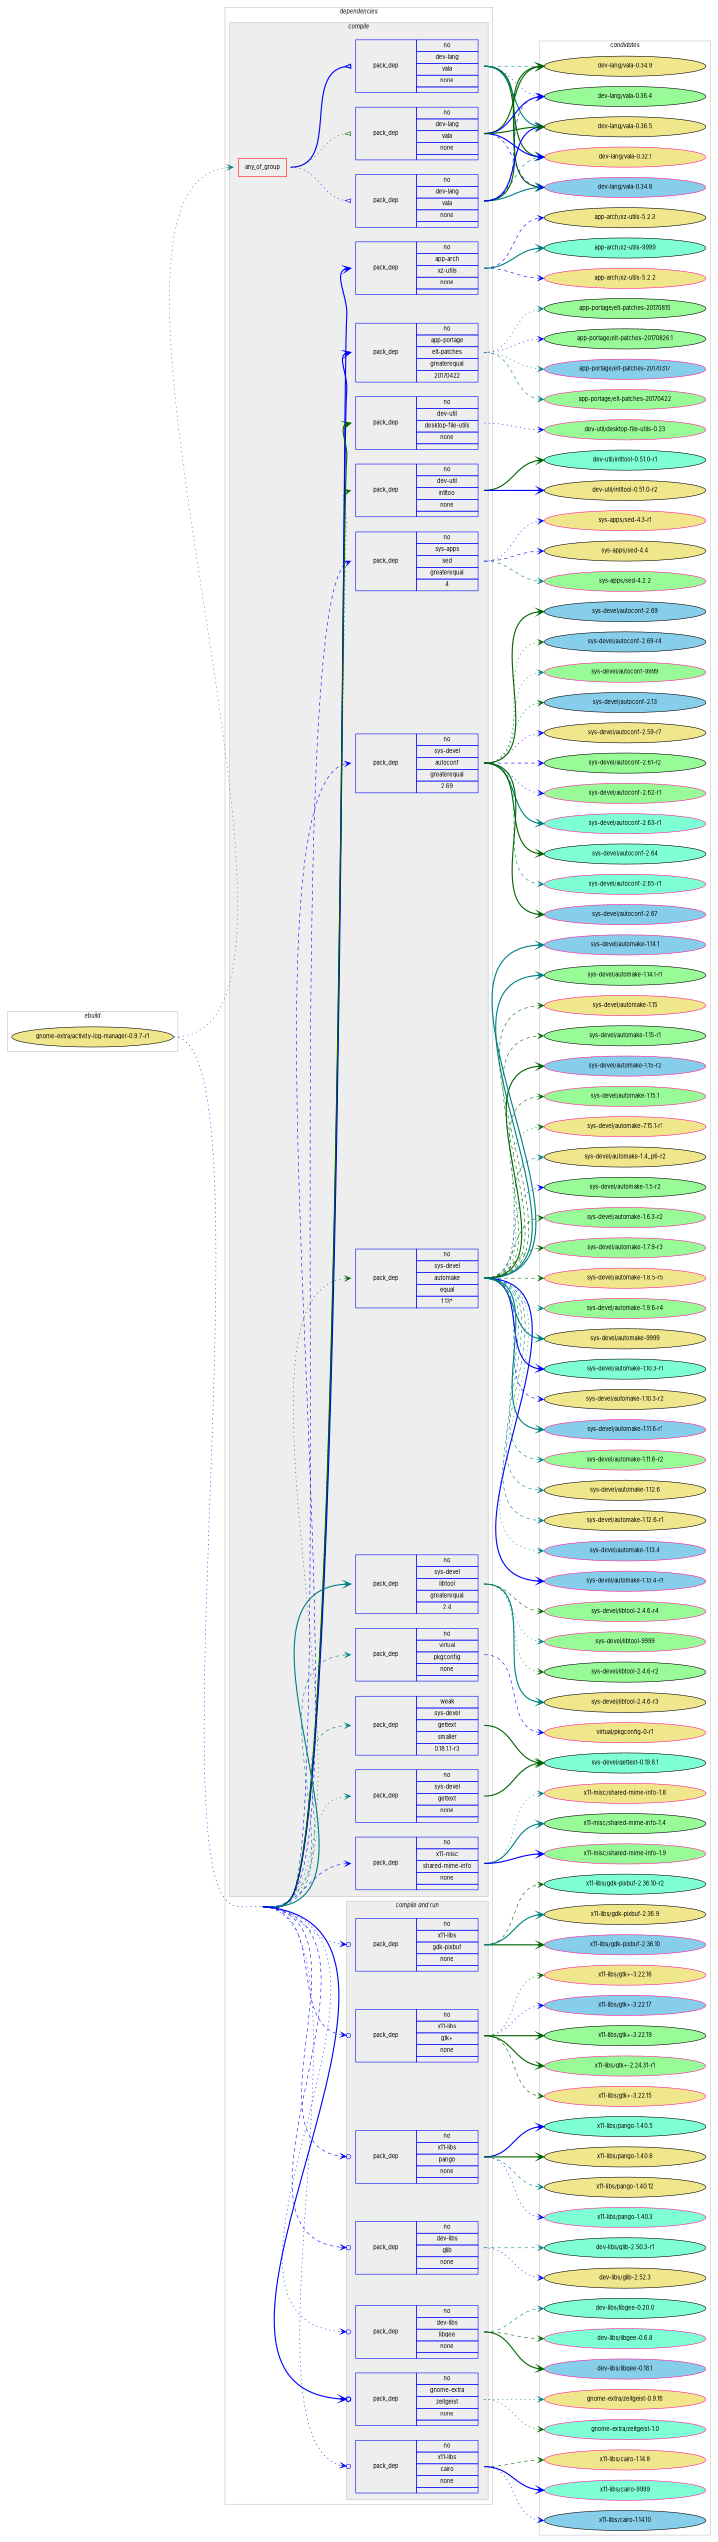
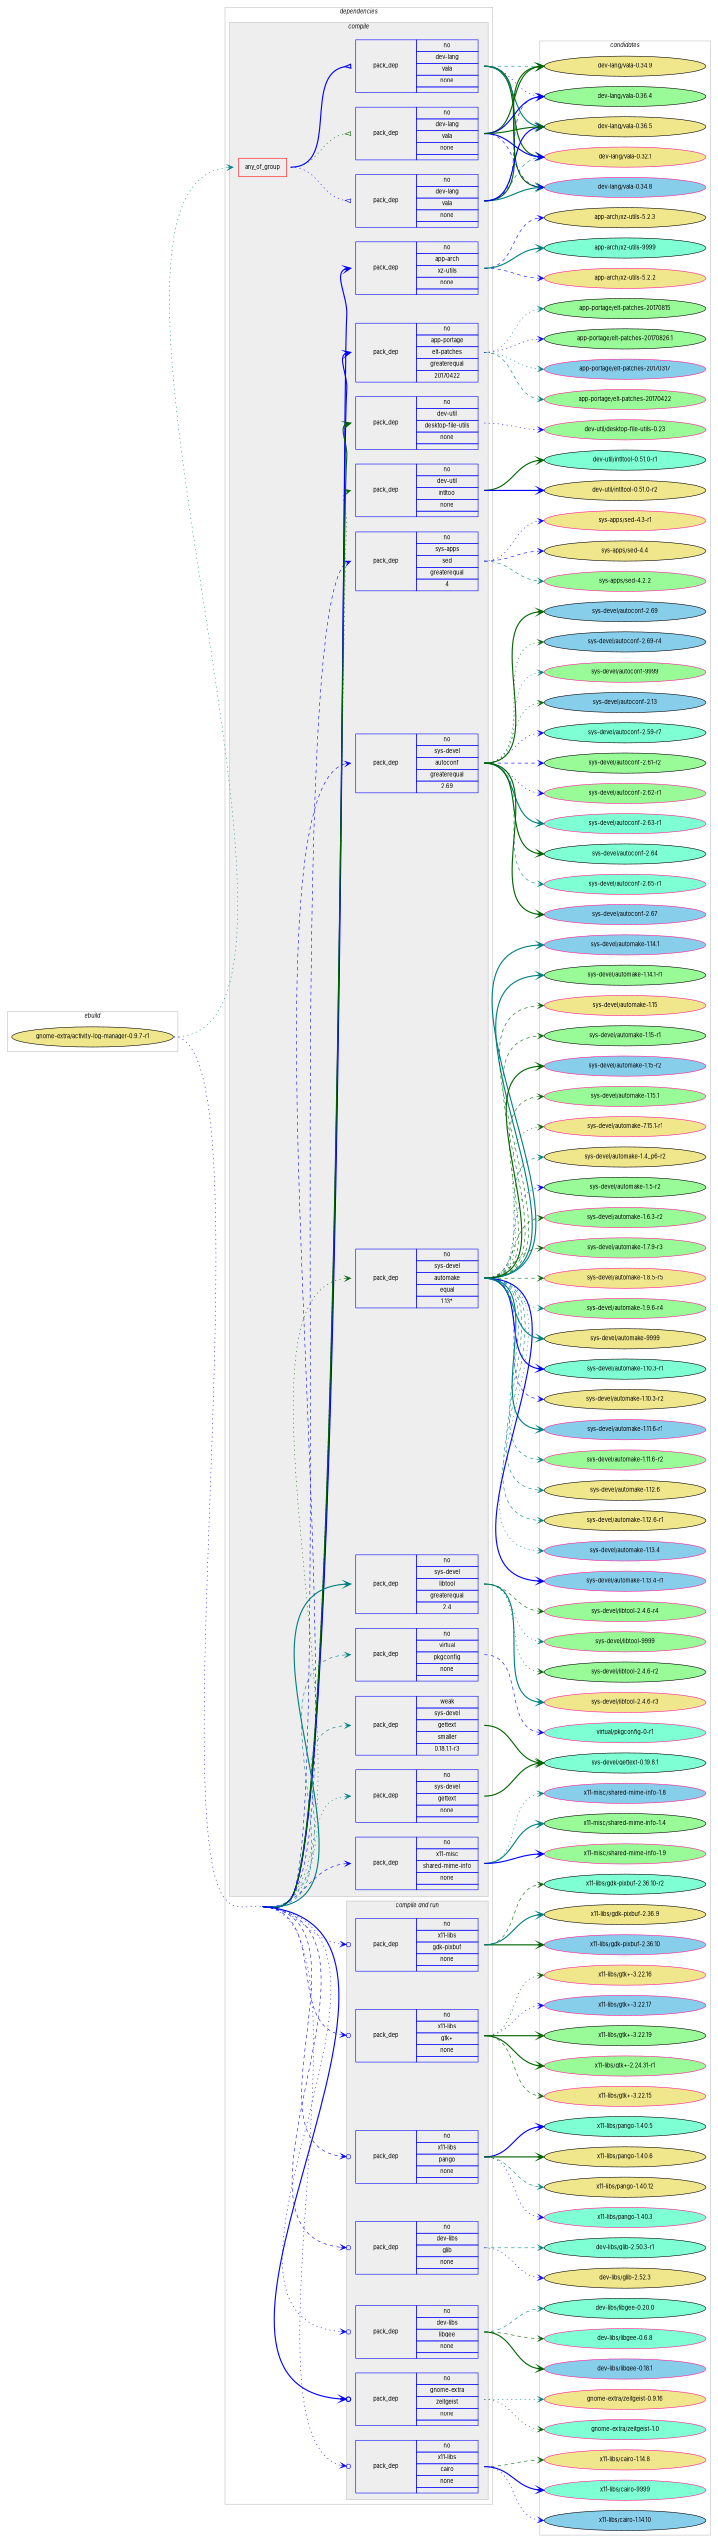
node "sys-devel/autoconf-2.59-r7": fillcolor khaki -> aquamarine
node "sys-devel/libtool-2.4.6-r3": color black -> deeppink
node "virtual/pkgconfig-0-r1": fillcolor khaki -> aquamarine
node "x11-misc/shared-mime-info-1.8": fillcolor khaki -> skyblue
